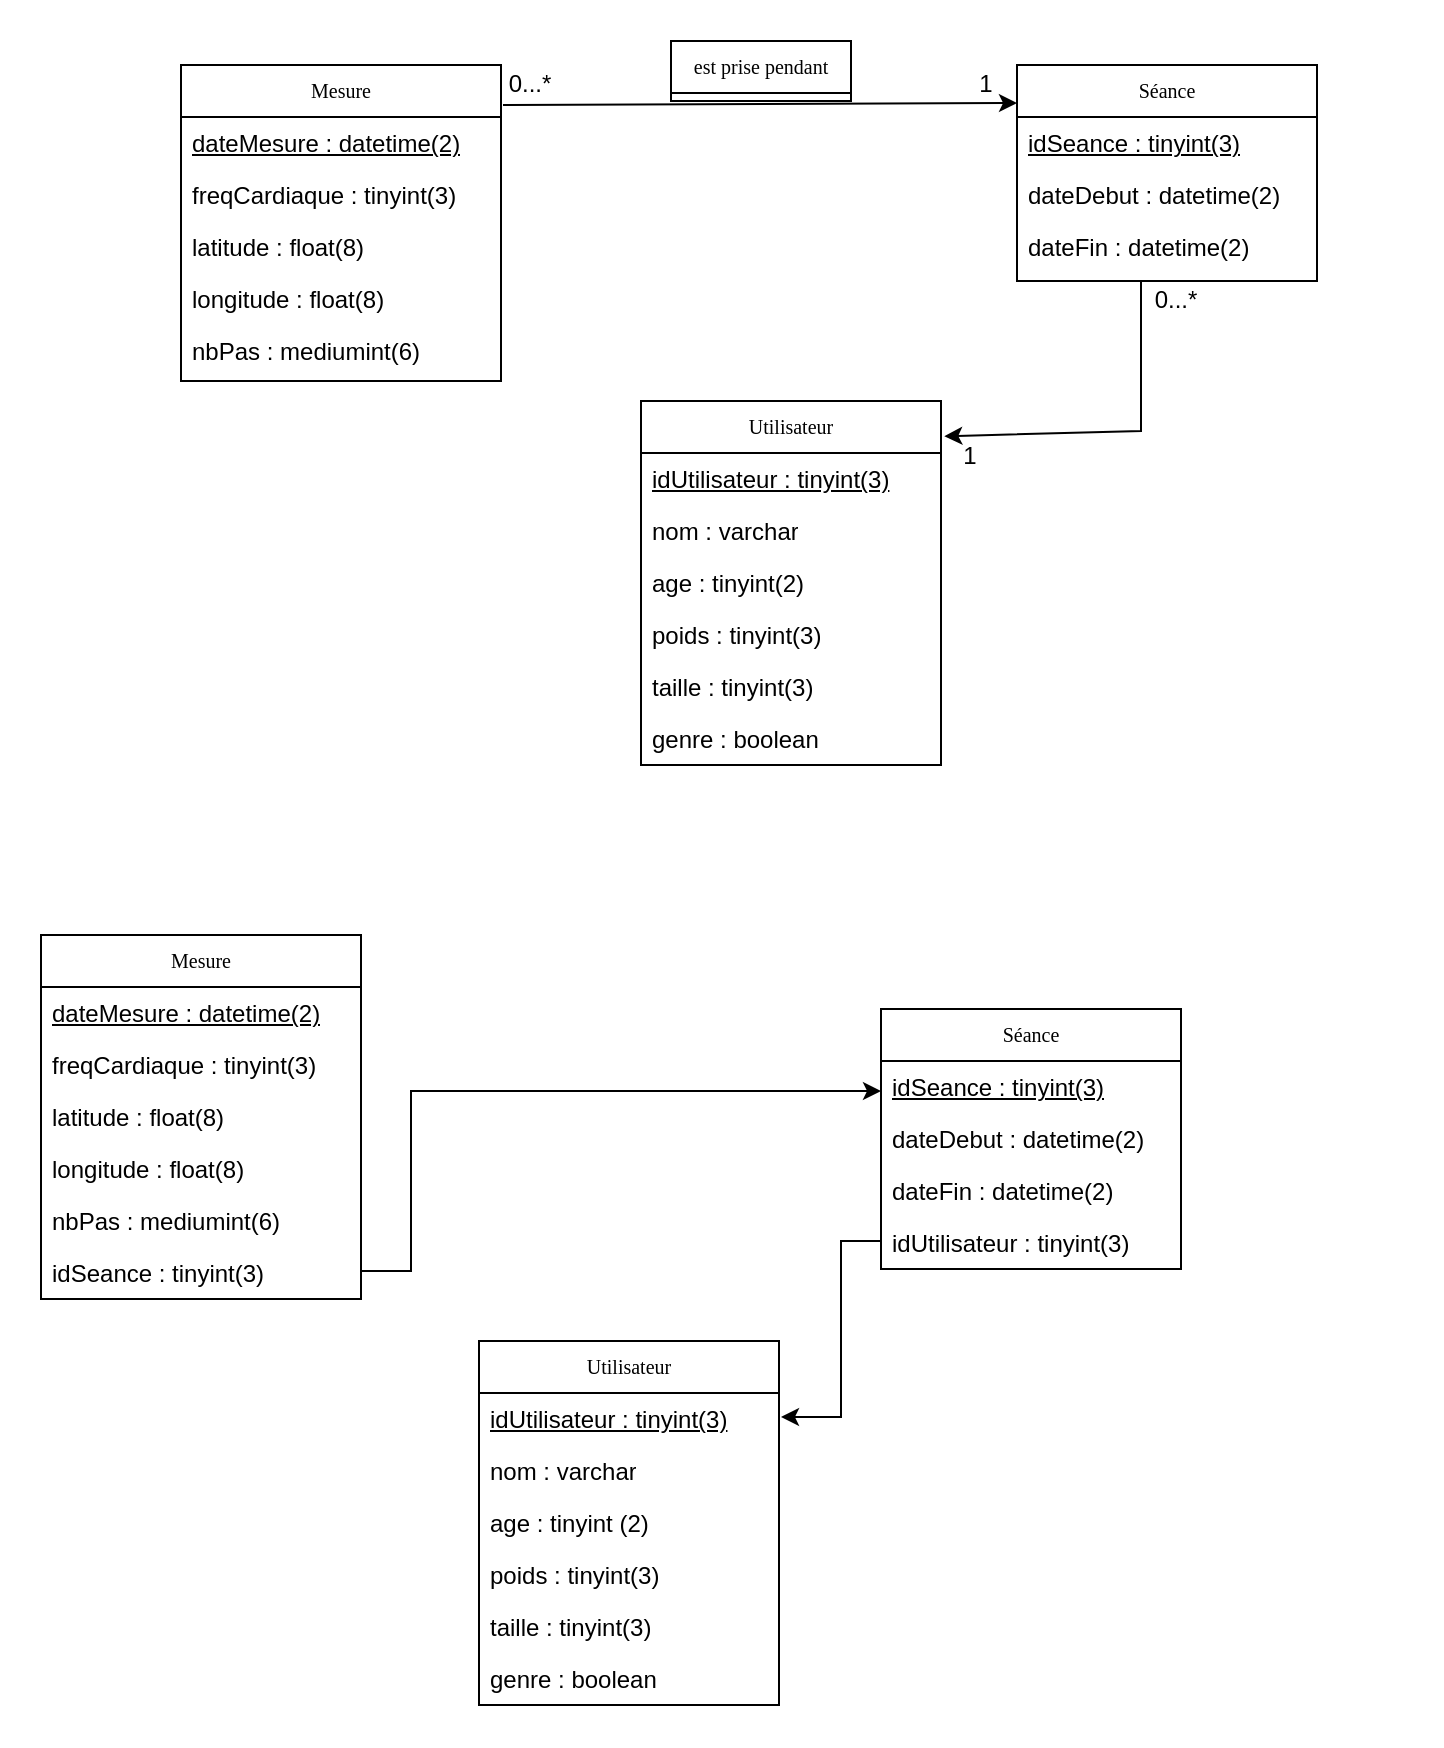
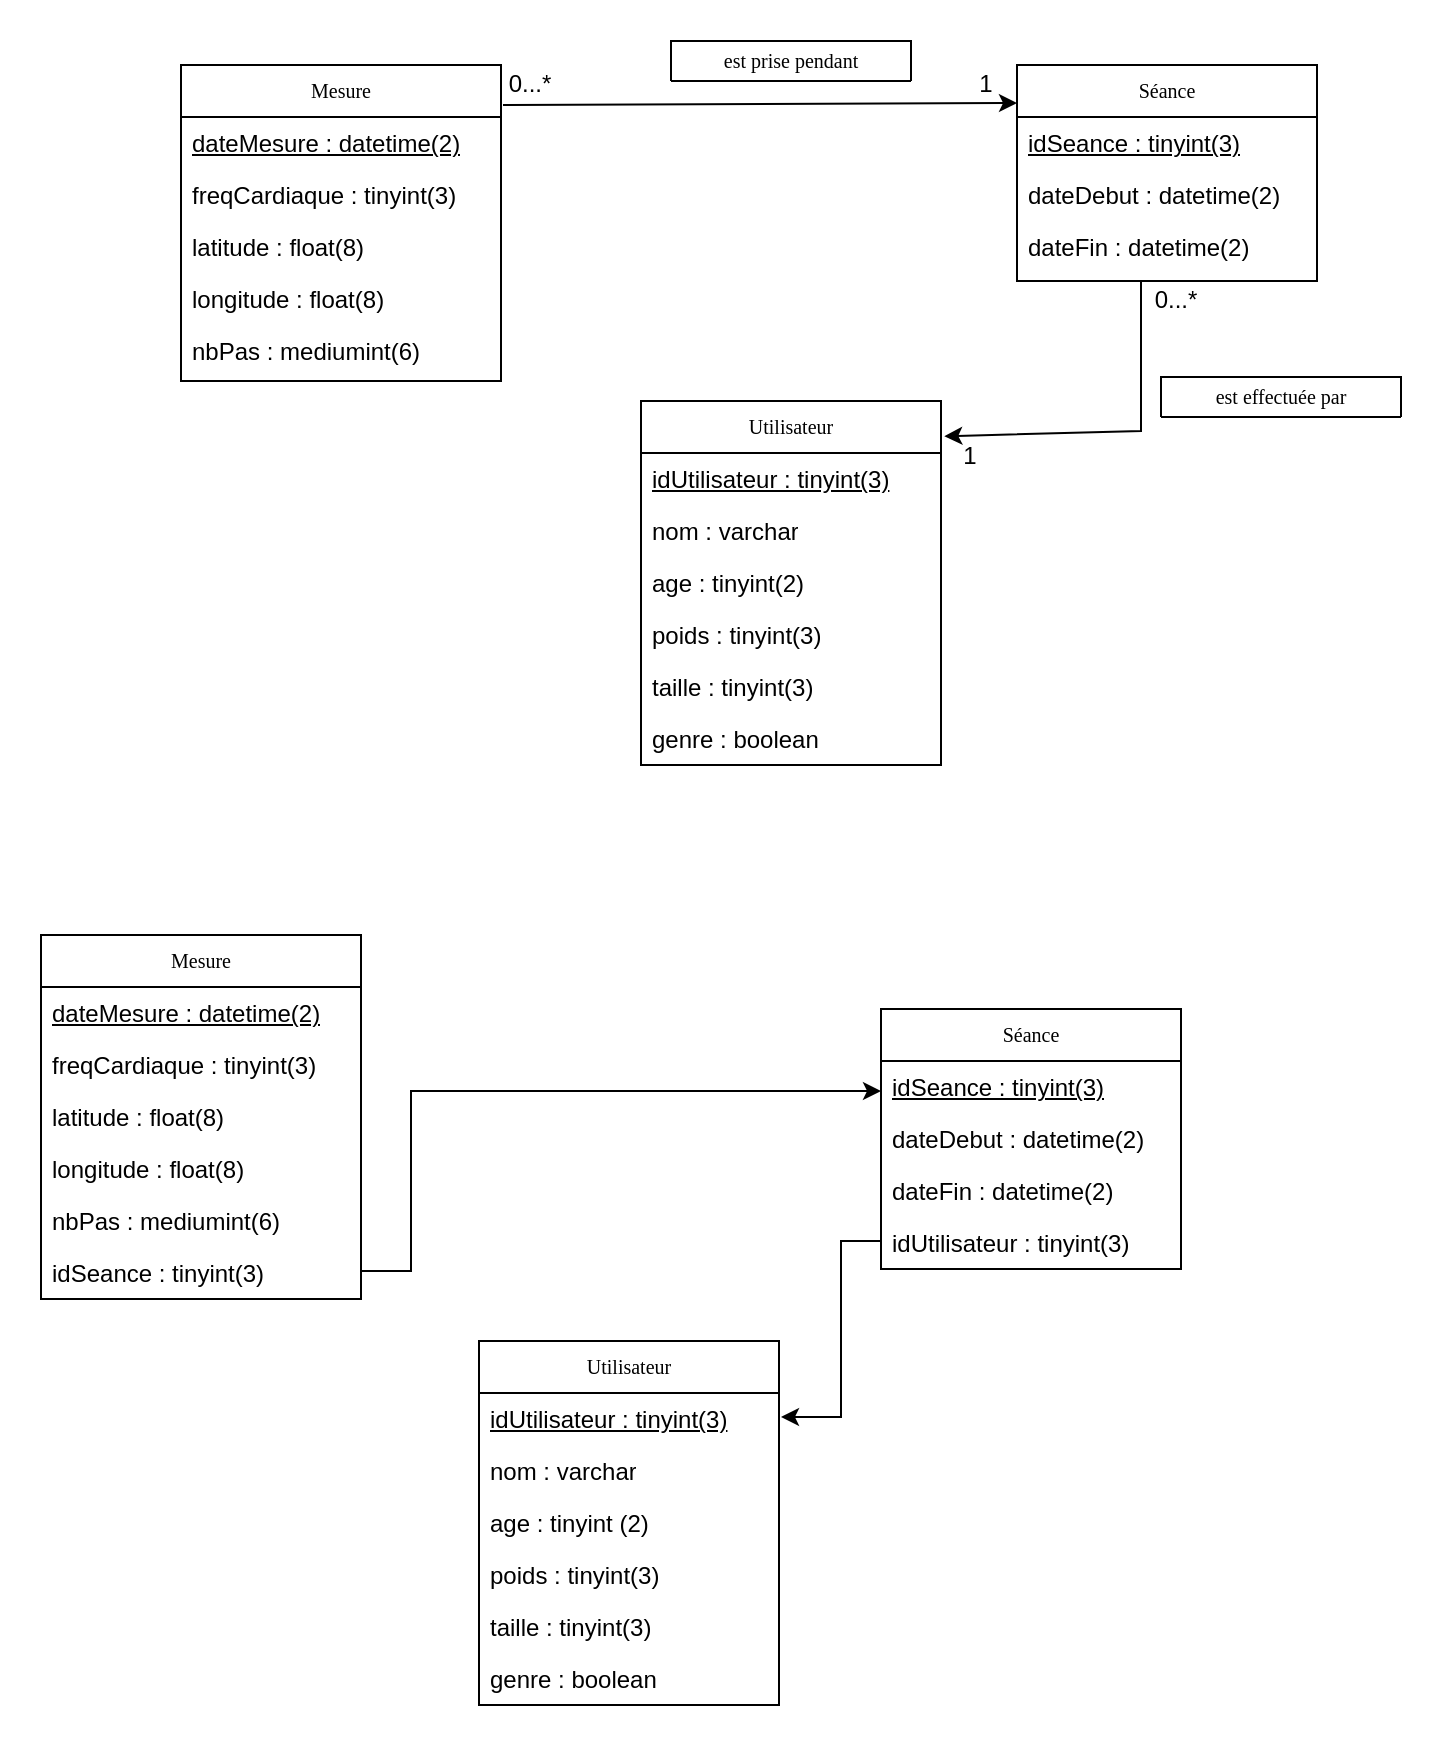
node "est prise pendant": size 180x60 -> 240x40
node "est effectuée par": added
